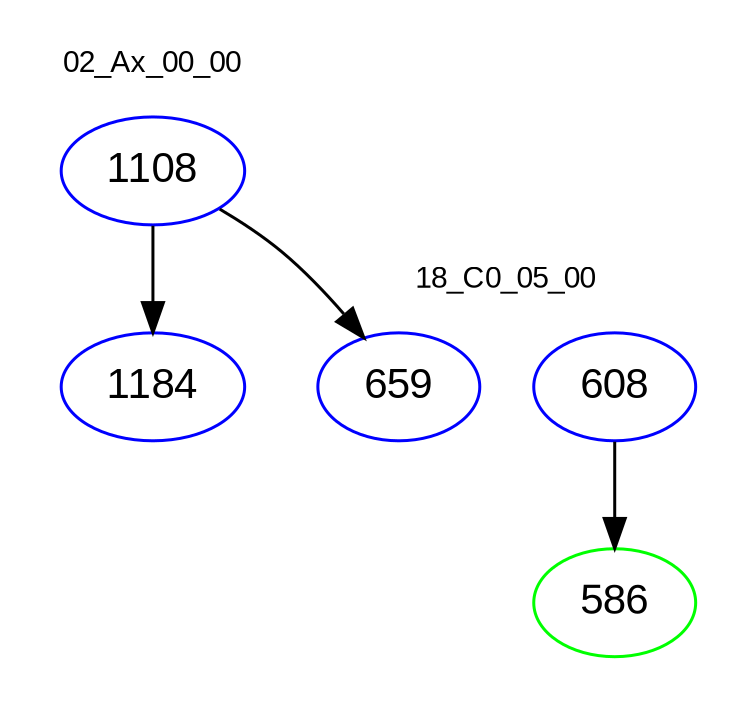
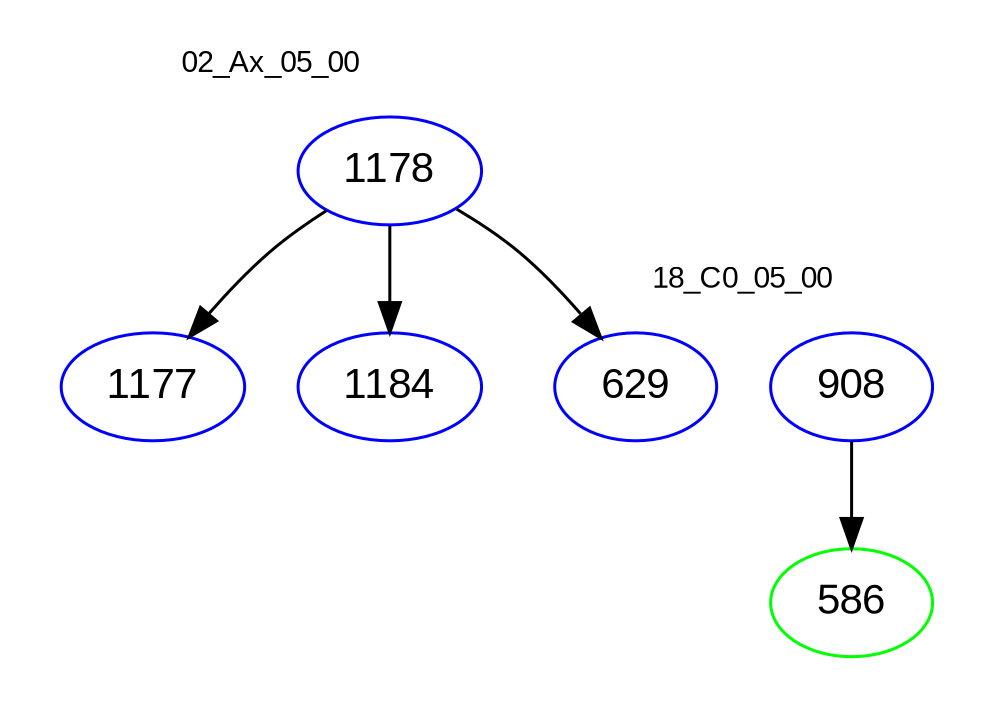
cluster "02_Ax_00_00": label "02_Ax_00_00" -> "02_Ax_05_00"
node "1108": label "1108" -> "1178"
node "1177": added
node "659": label "659" -> "629"
node "608": label "608" -> "908"
